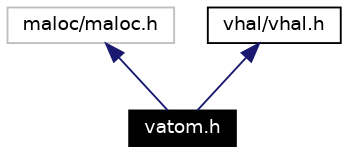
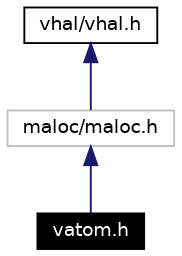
edge "vatom.h" -> "vhal/vhal.h": now "maloc/maloc.h" -> "vhal/vhal.h"
